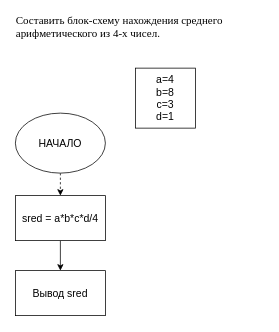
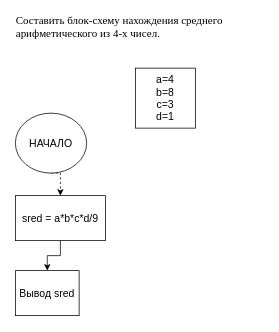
node "НАЧАЛО": size 90x60 -> 71x60
node "sred = a*b*c*d/4": label "sred = a*b*c*d/4" -> "sred = a*b*c*d/9"
node "Вывод sred": size 90x45 -> 64x45
